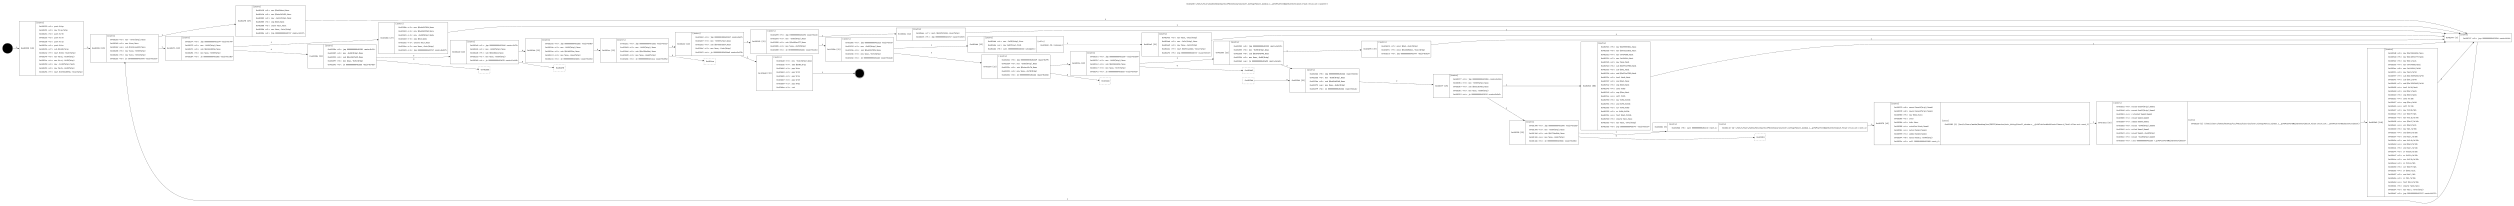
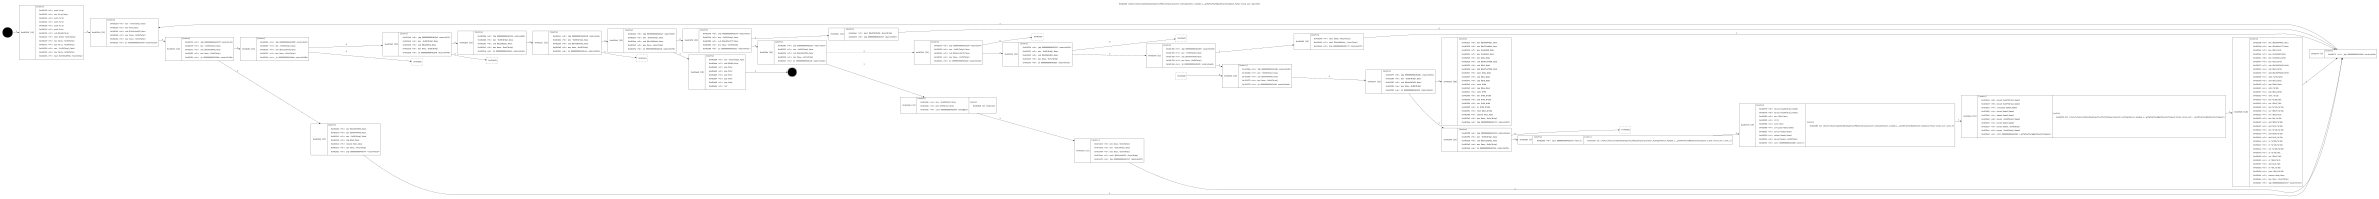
node "0x4014f8 [27]": removed
edge "0x401513 [88]" -> "0x401747 [5]": removed, label "1"
